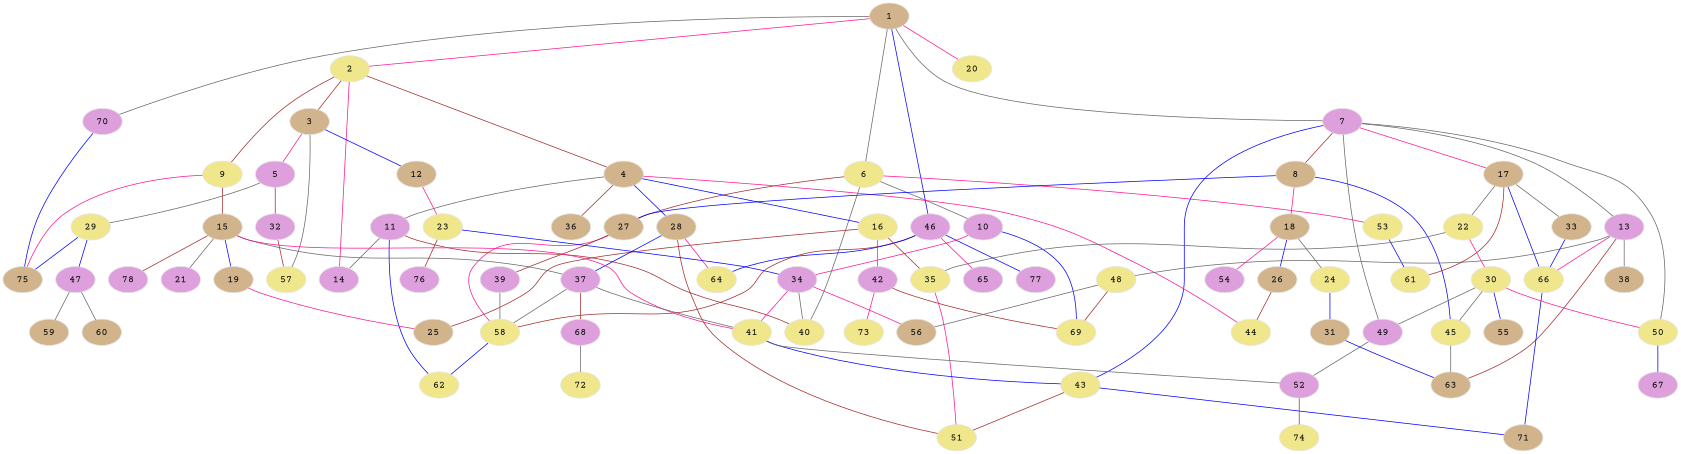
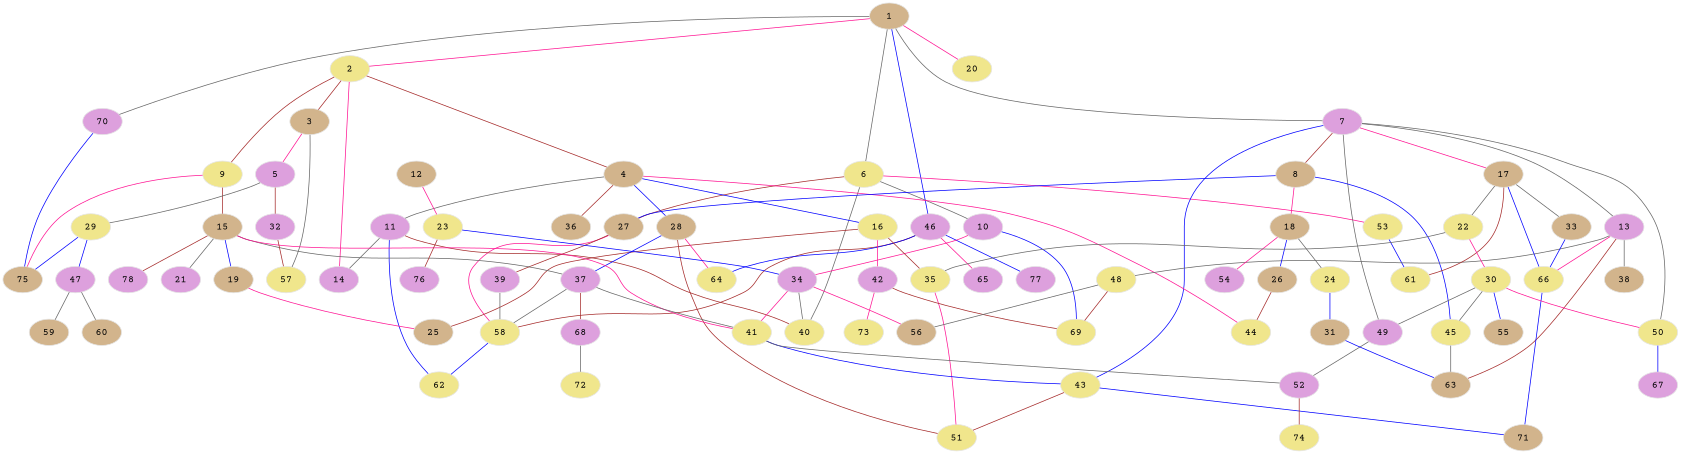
edge "3" -- "12": removed
